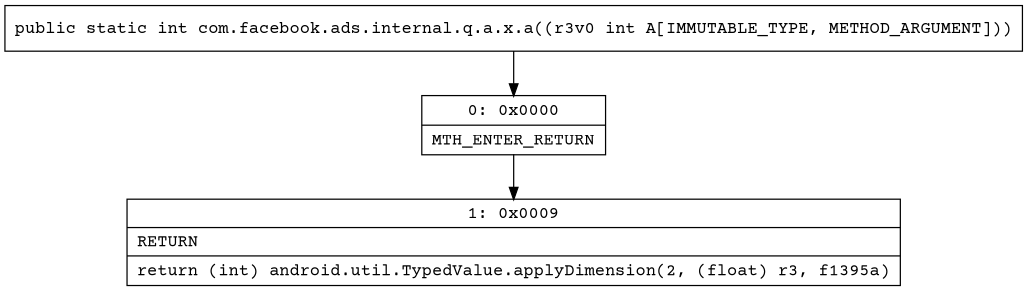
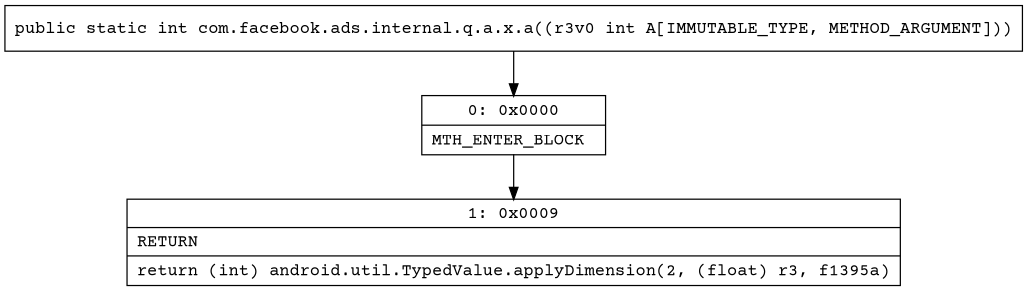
node "0: 0x0000": text "MTH_ENTER_RETURN" -> "MTH_ENTER_BLOCK"
